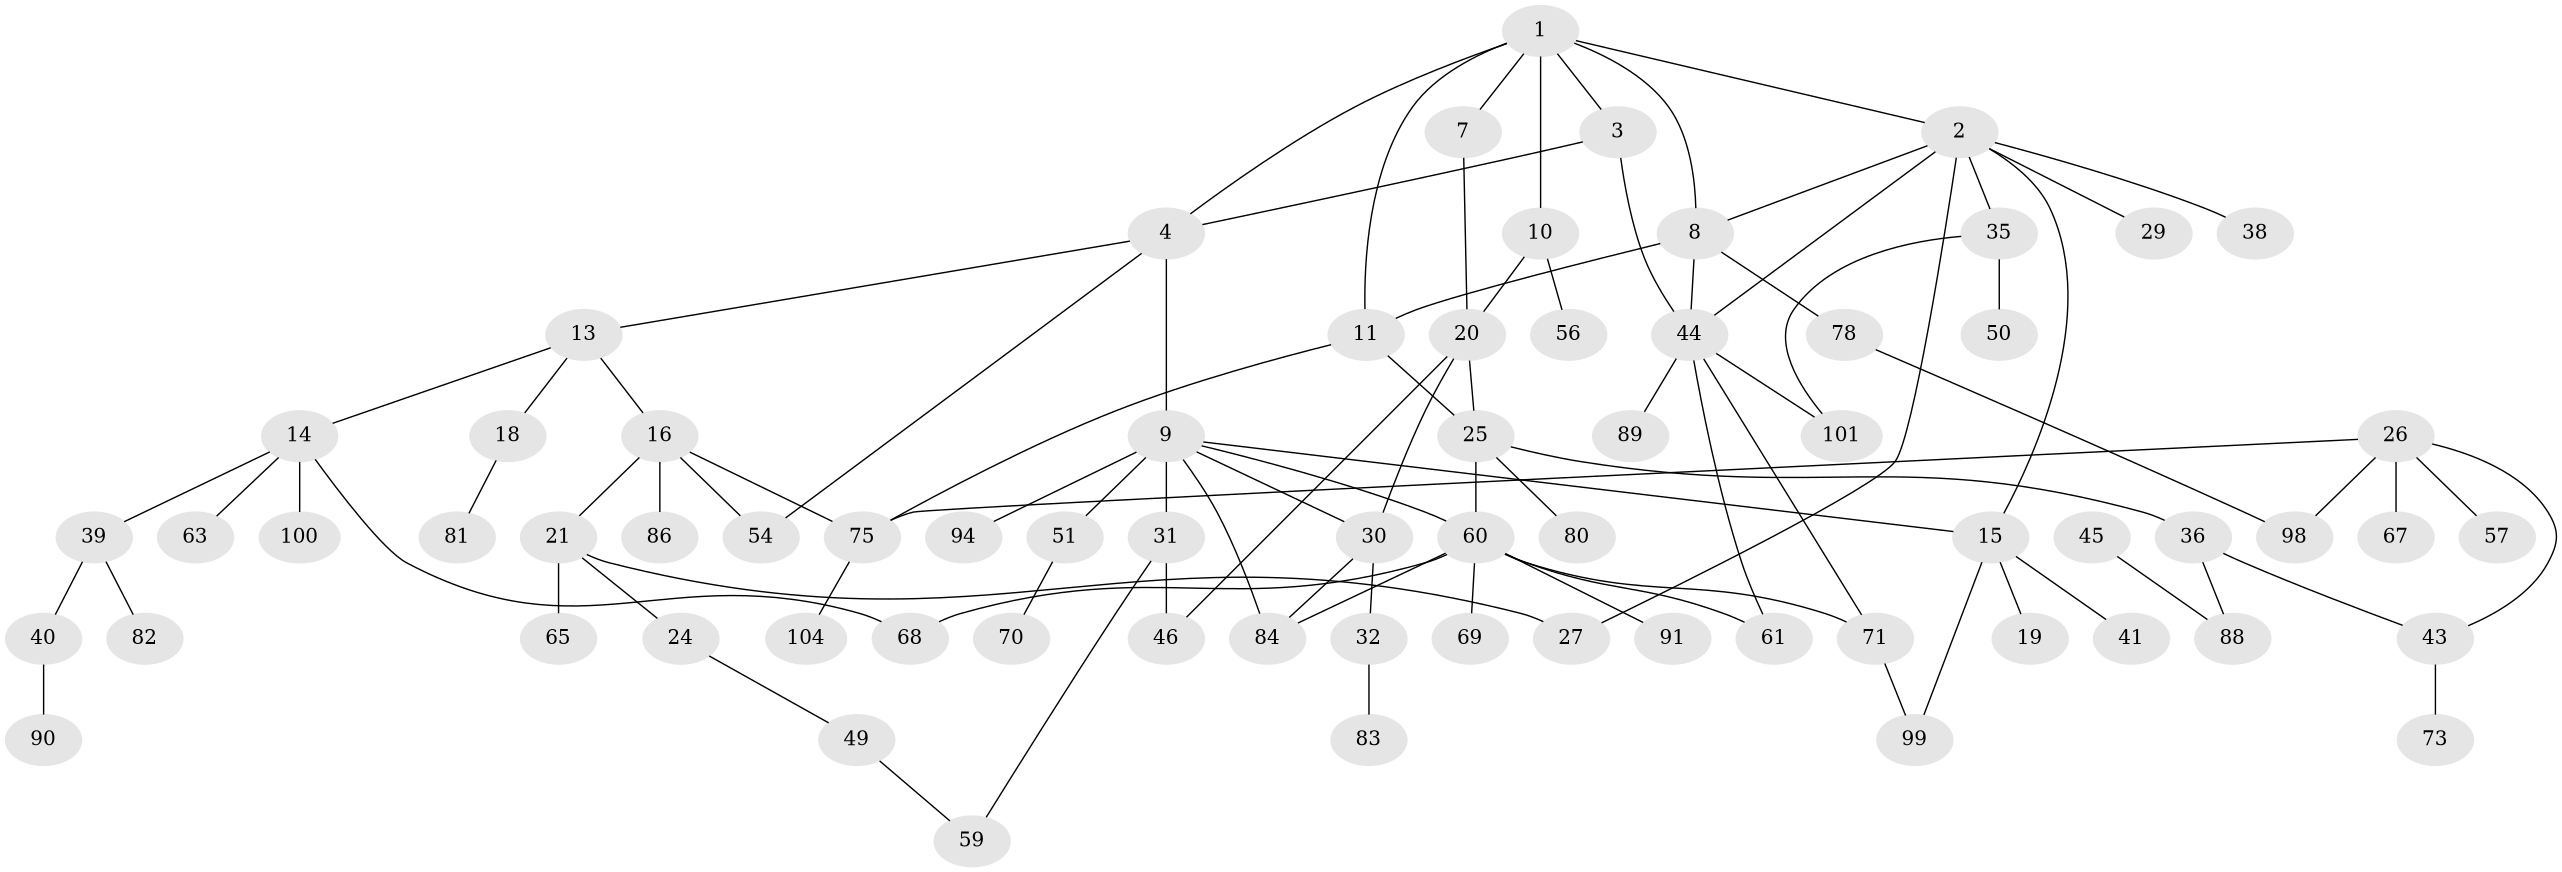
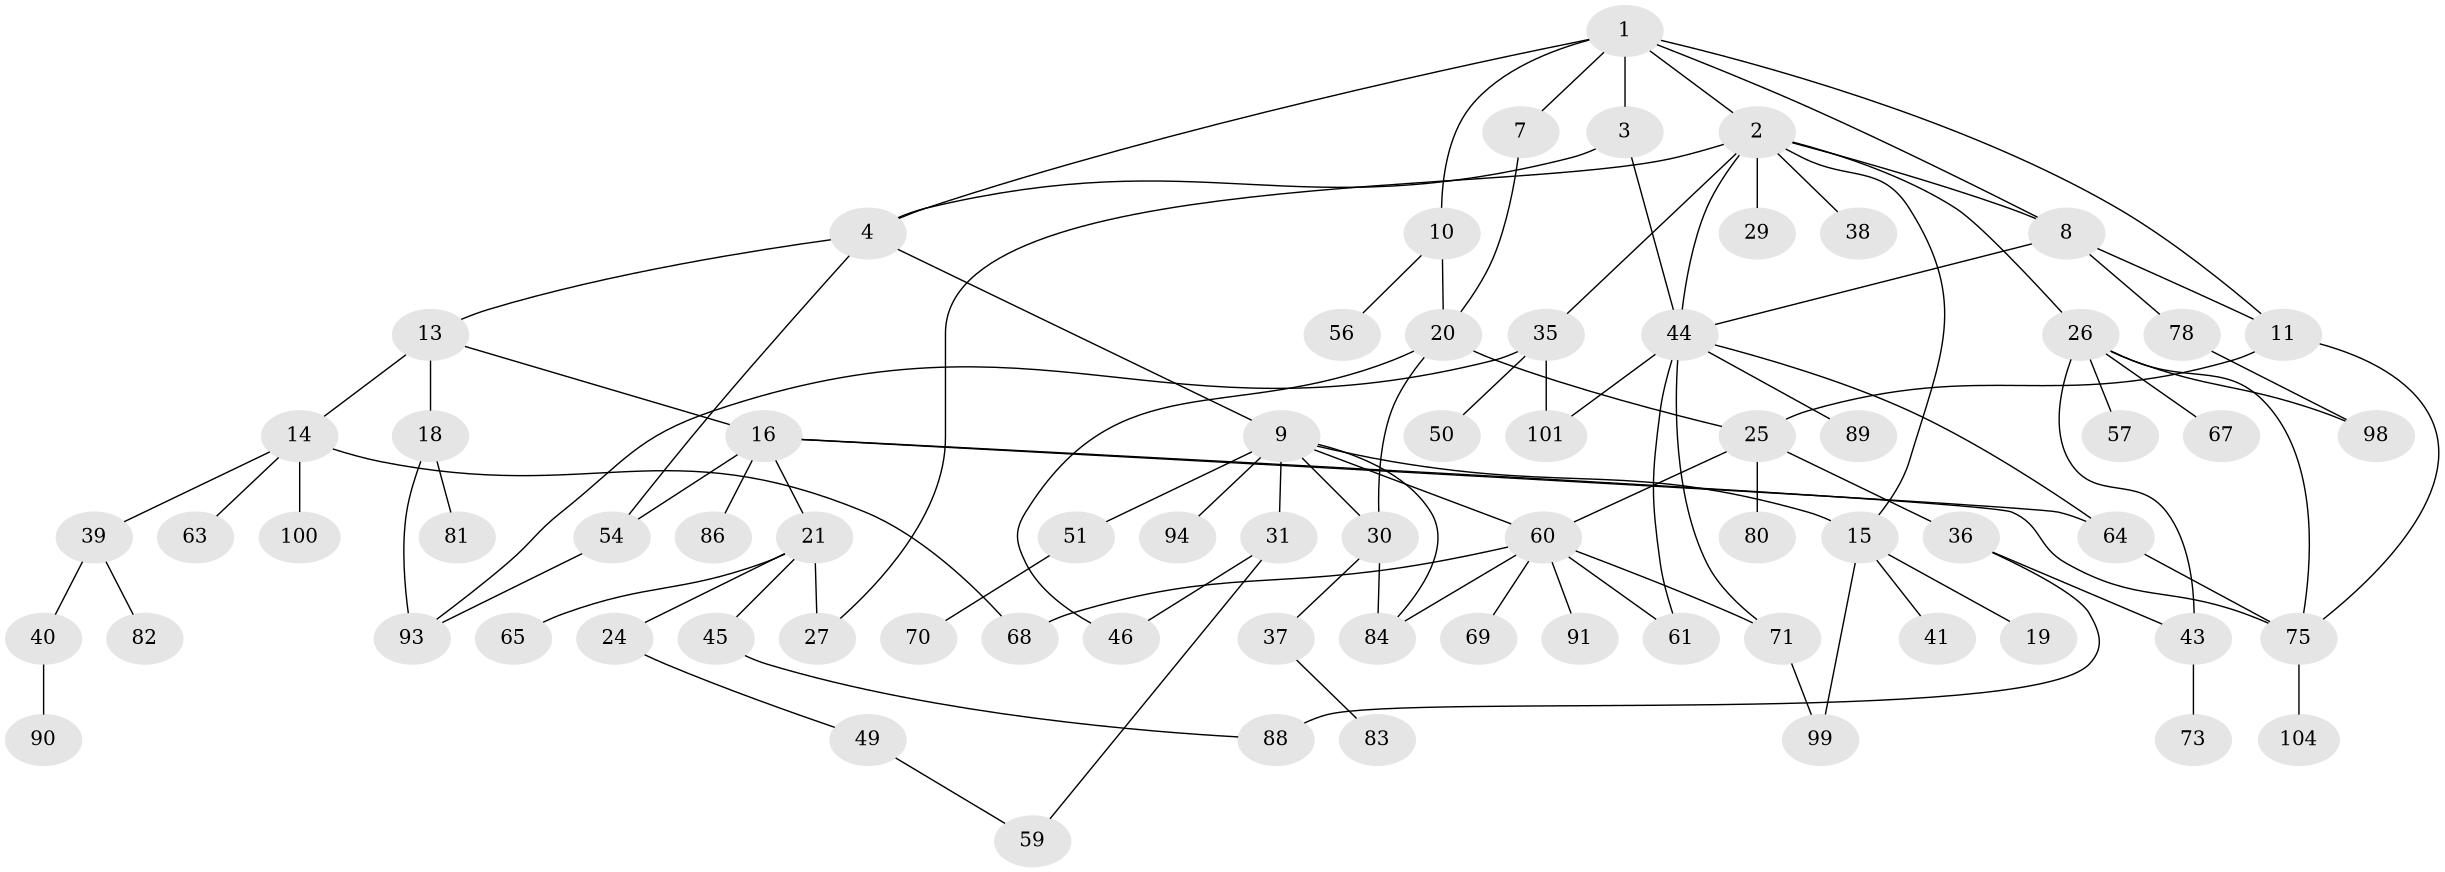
edge "2" -- "26": added
node "64": added
edge "21" -- "45": added
node "93": added
node "32": label "32" -> "37"
